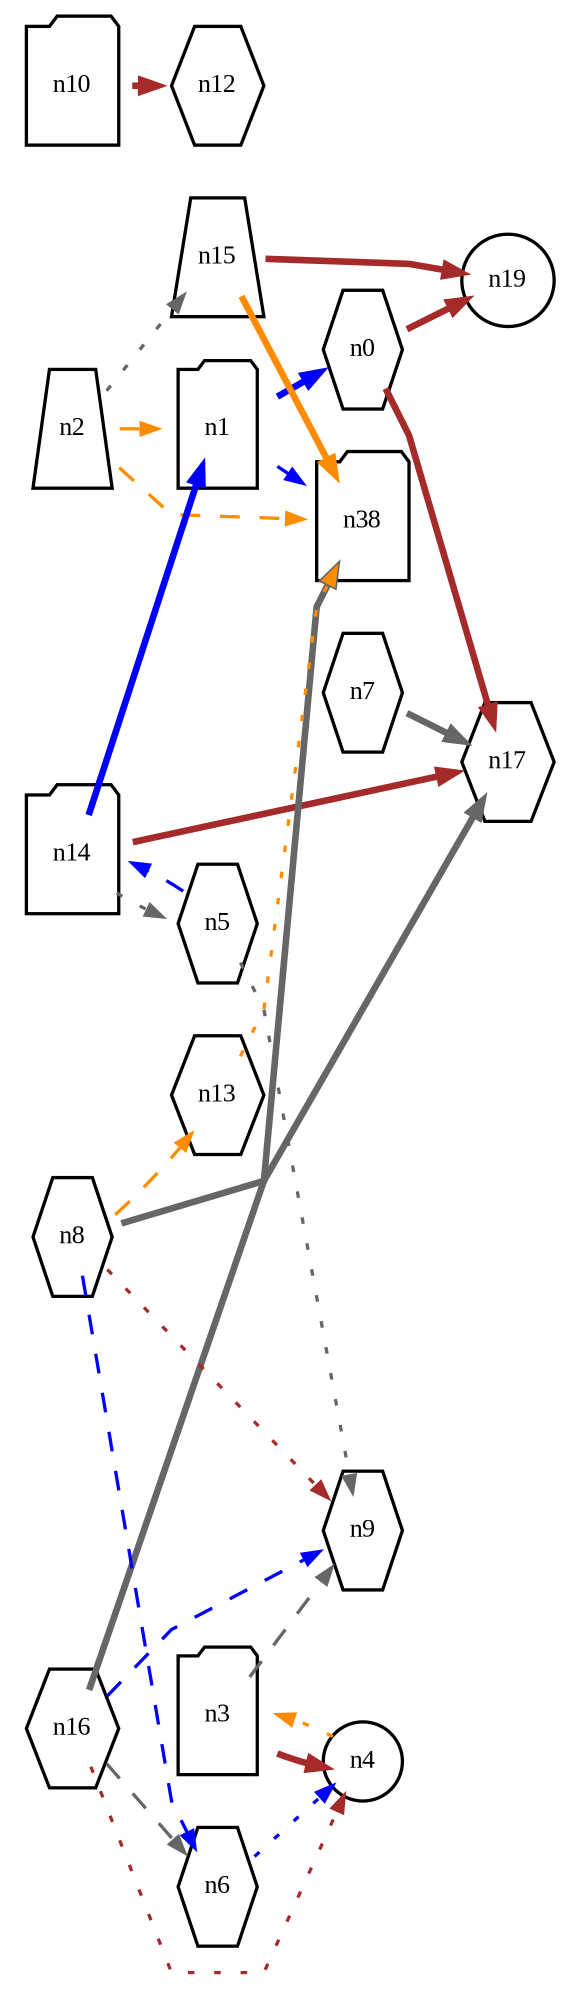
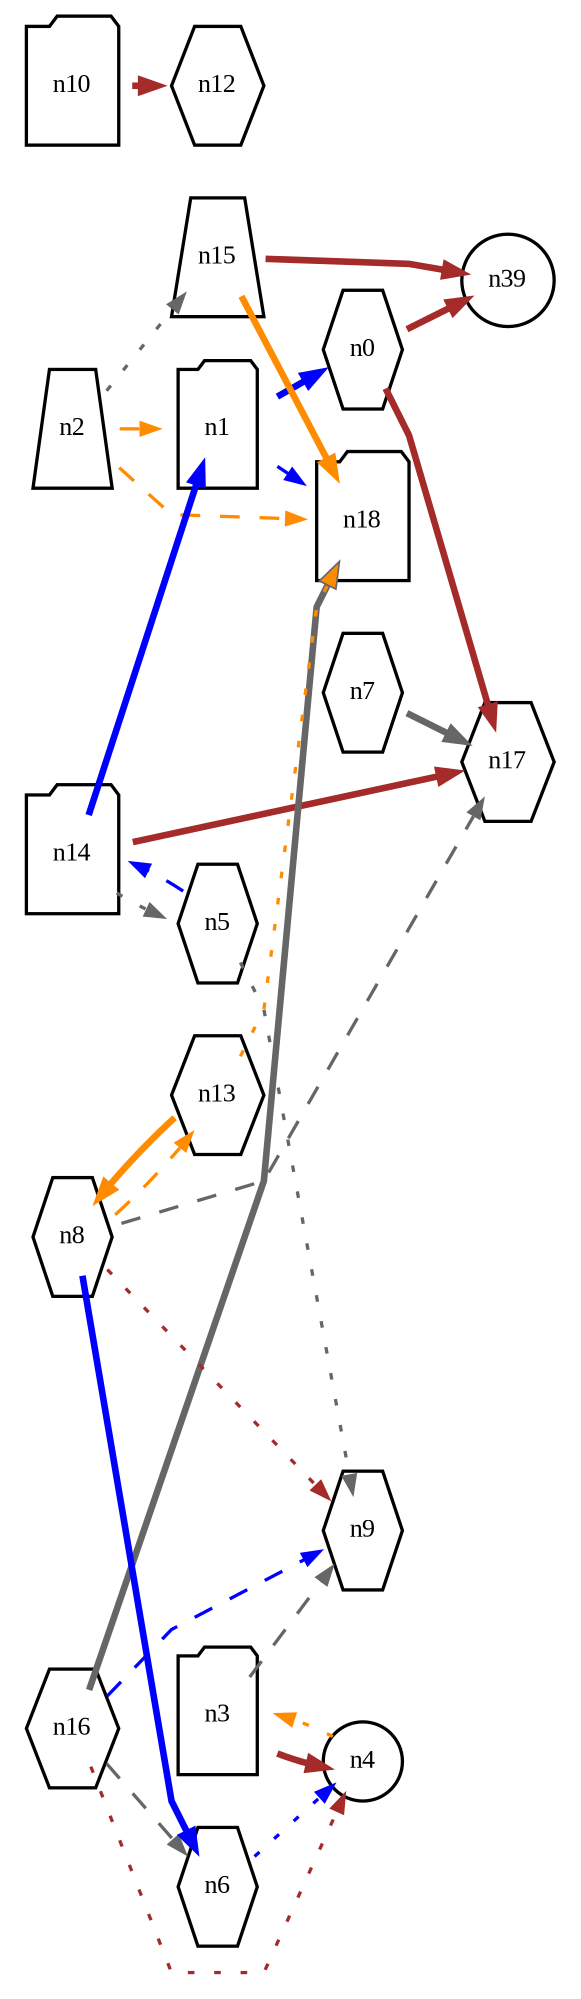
node "n19": label "n19" -> "n39"
node "n38": label "n38" -> "n18"
edge "n8" -> "n17": style bold -> dashed
edge "n13" -> "n8": added
edge "n8" -> "n6": style dashed -> bold
